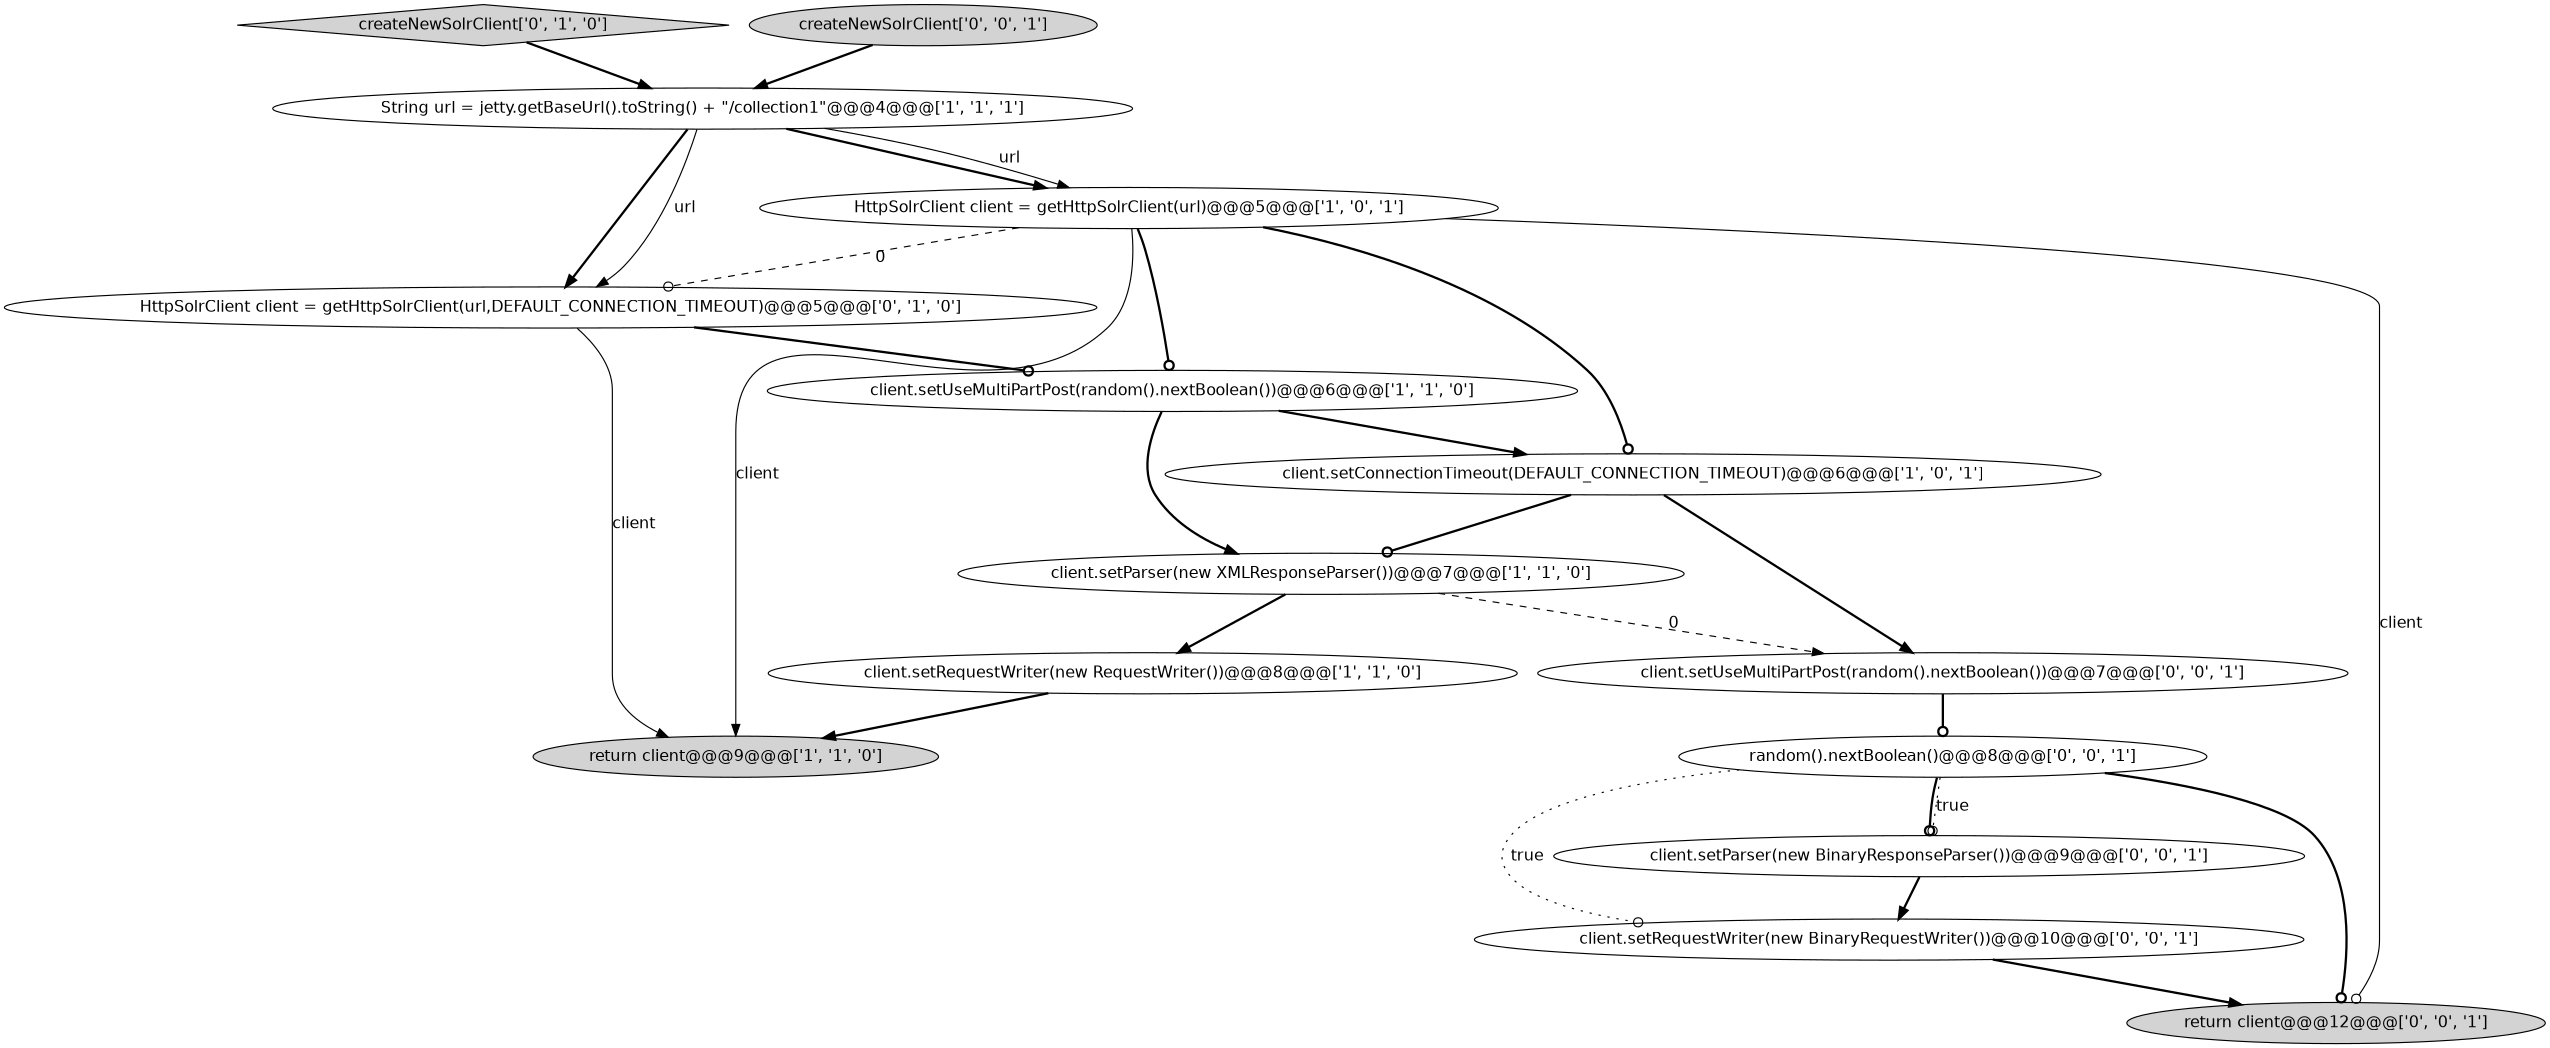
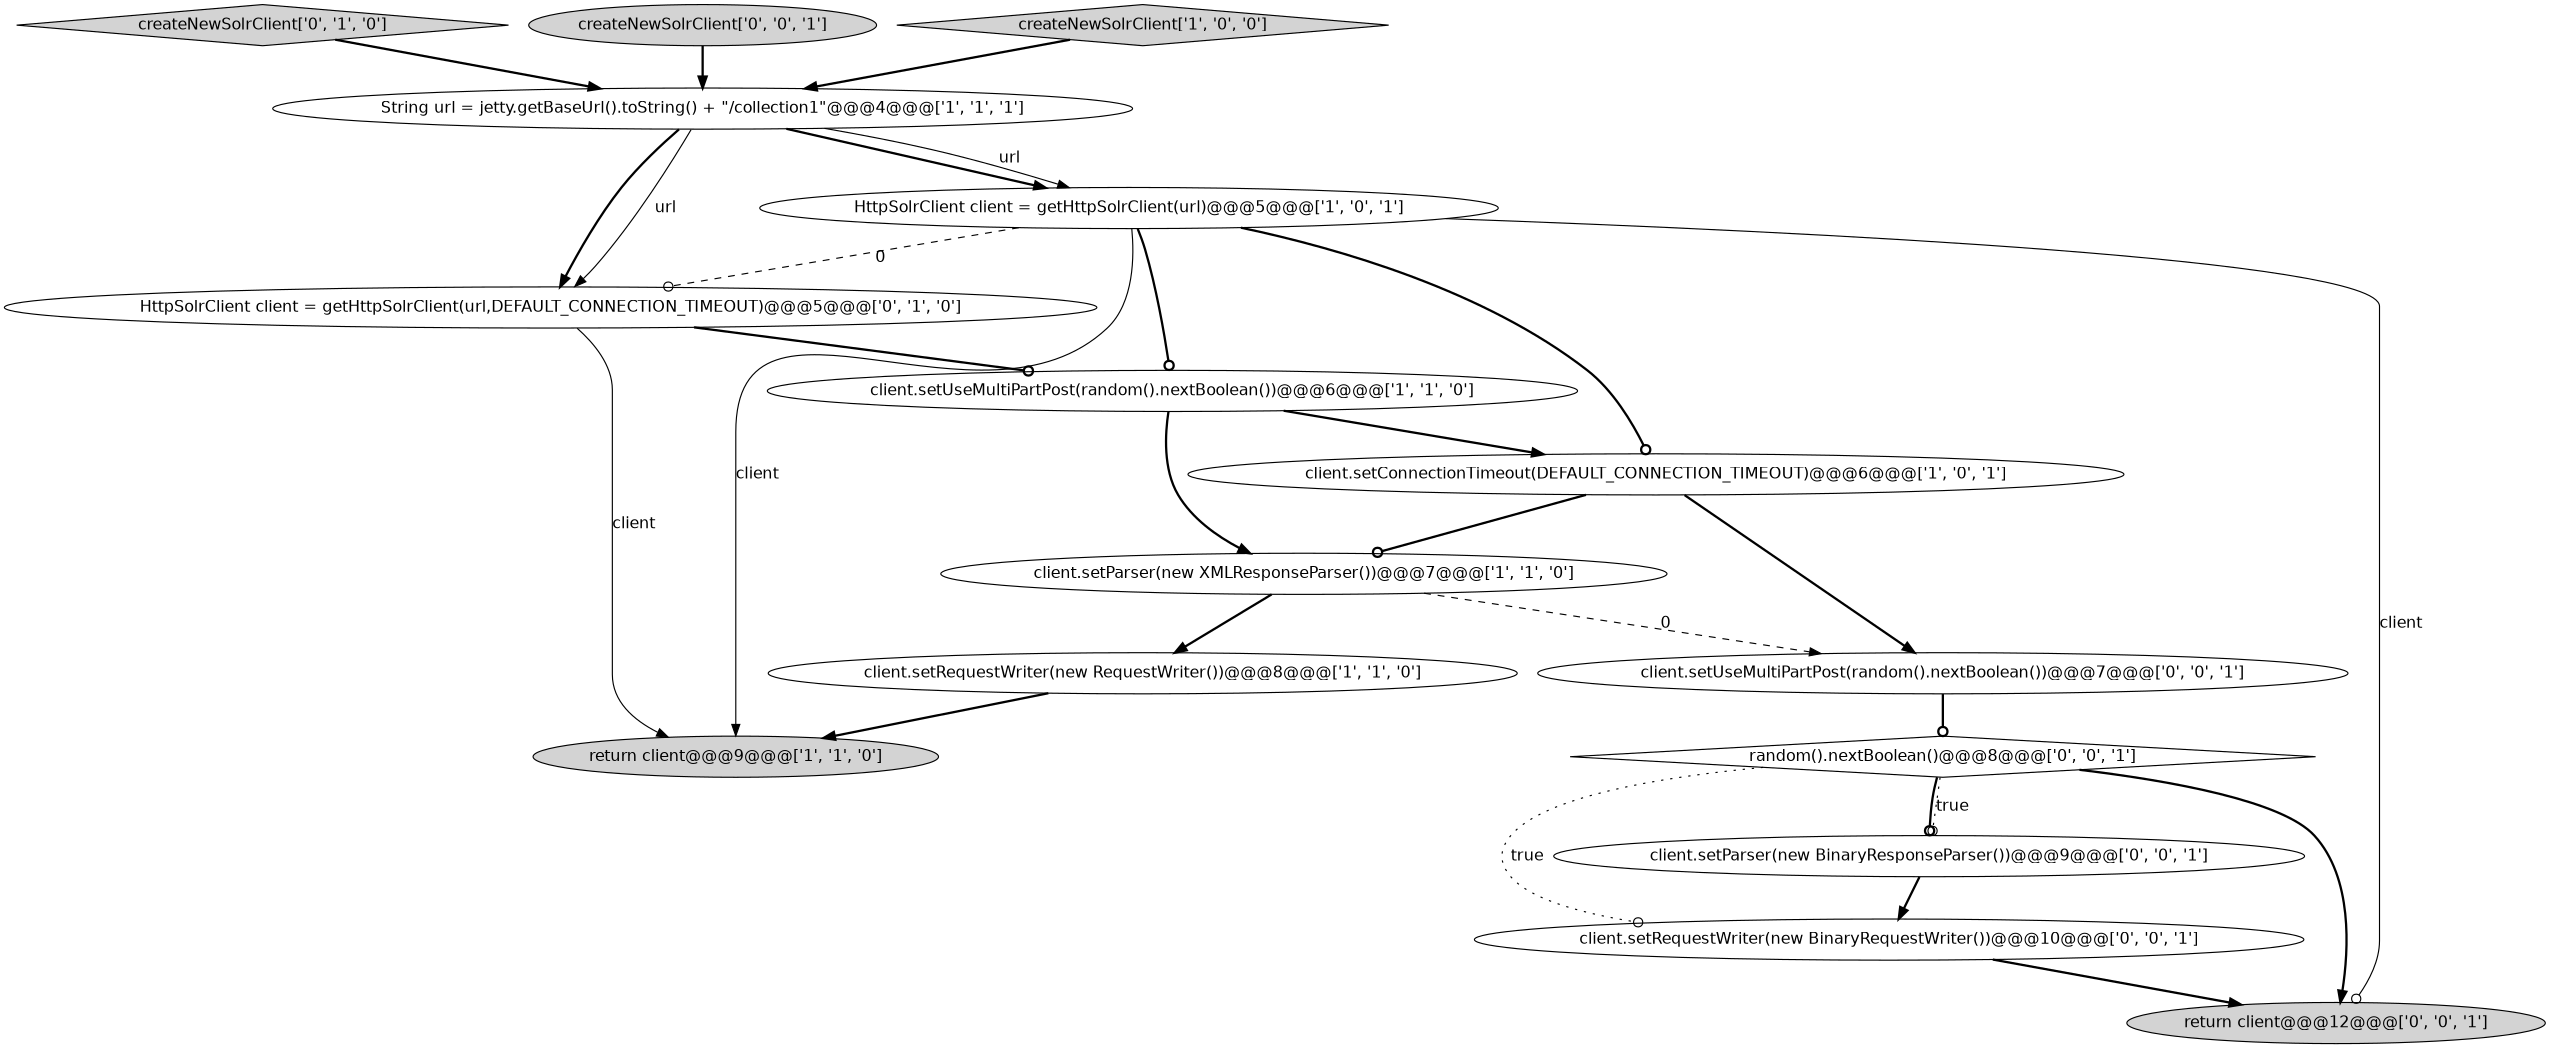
node "createNewSolrClient['1', '0', '0']": added
node "random().nextBoolean()@@@8@@@['0', '0', '1']": shape ellipse -> diamond
edge "random().nextBoolean()@@@8@@@['0', '0', '1']" -> "return client@@@12@@@['0', '0', '1']": arrowhead odot -> normal
